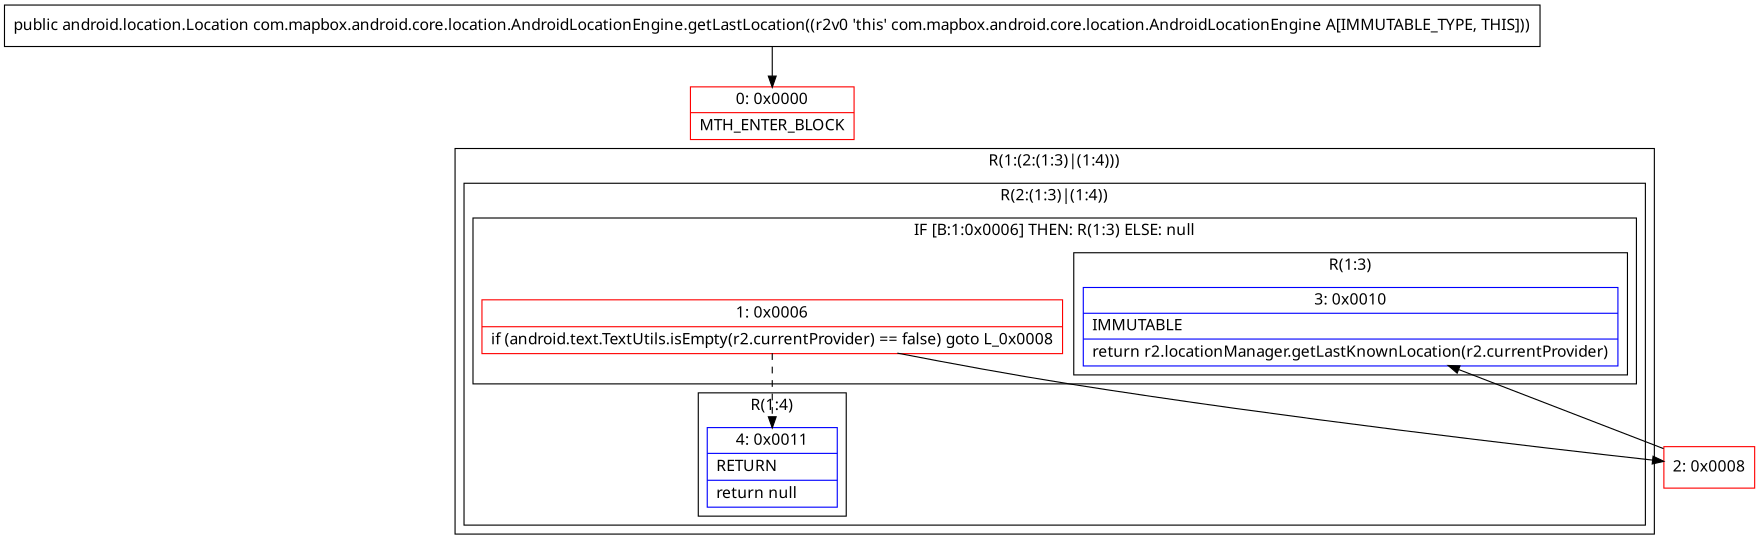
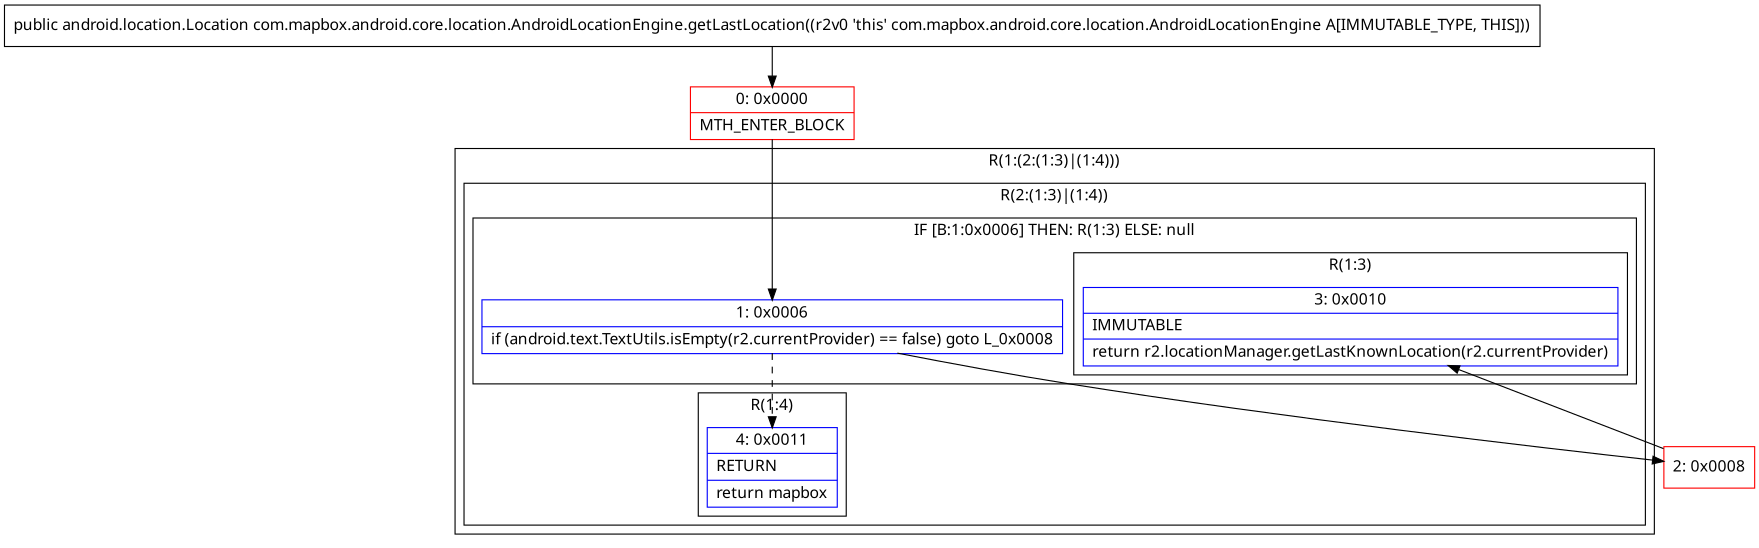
edge "0: 0x0000" -> "1: 0x0006": added
node "1: 0x0006": color red -> blue
node "4: 0x0011": text "return null" -> "return mapbox"
